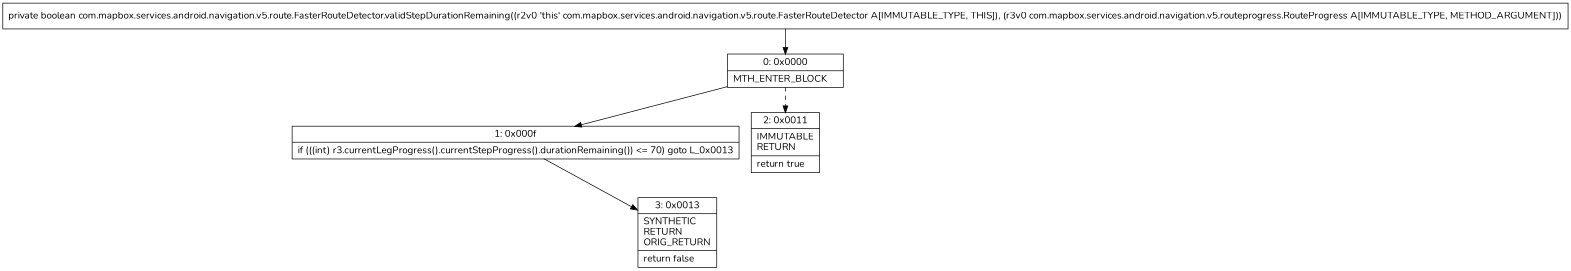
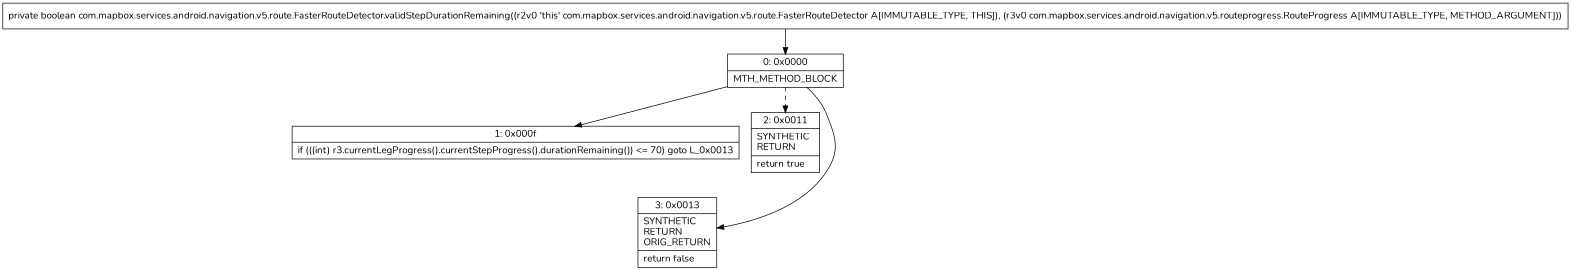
node "0: 0x0000": text "MTH_ENTER_BLOCK" -> "MTH_METHOD_BLOCK"
node "2: 0x0011": text "IMMUTABLE" -> "SYNTHETIC"
edge "1: 0x000f" -> "3: 0x0013": now "0: 0x0000" -> "3: 0x0013"
